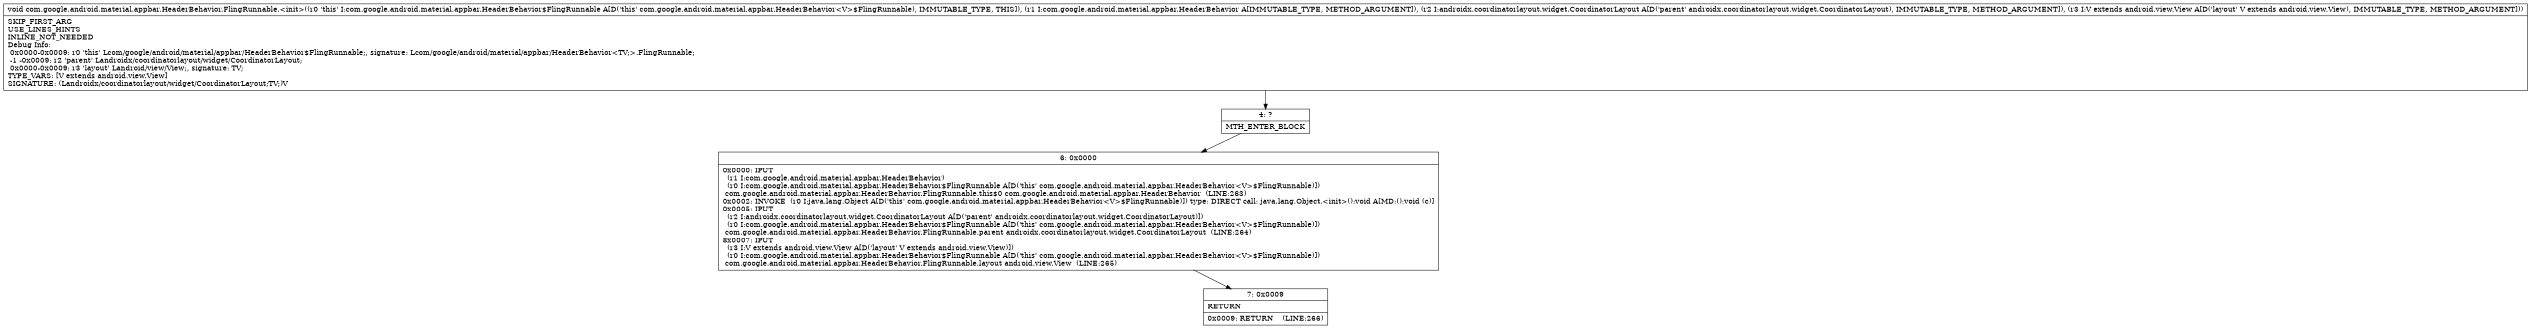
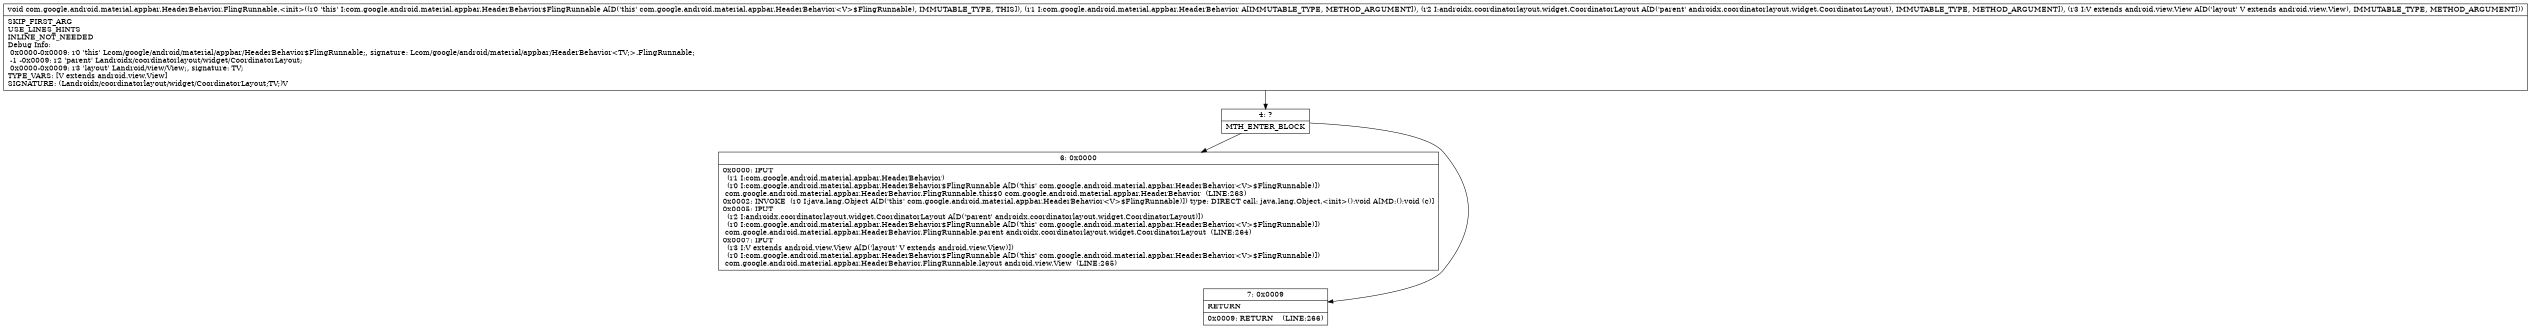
node "6: 0x0000": text "8x0007: IPUT" -> "0x0007: IPUT"
edge "6: 0x0000" -> "7: 0x0009": now "4: ?" -> "7: 0x0009"
